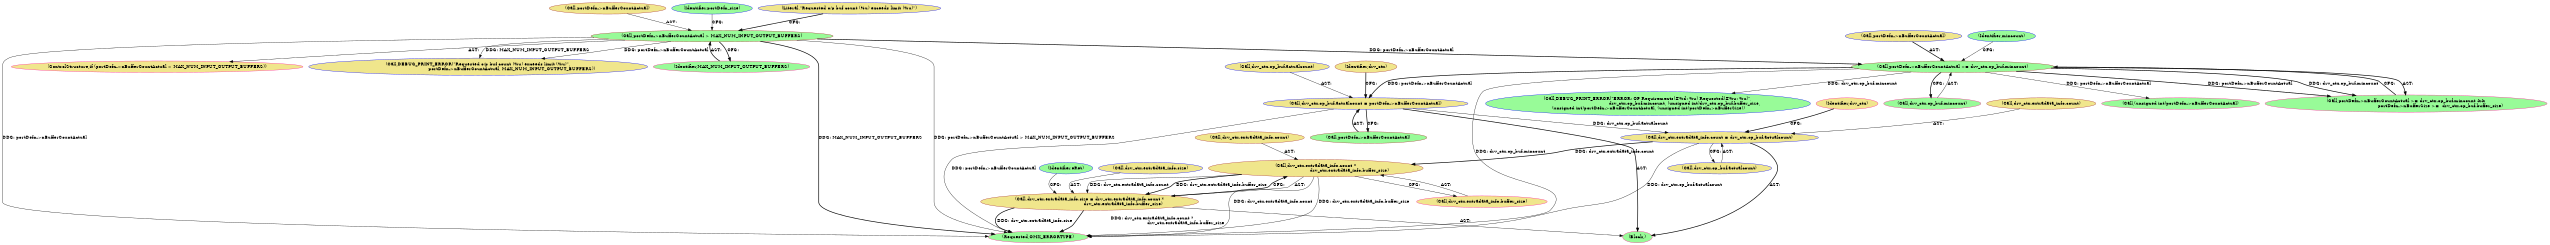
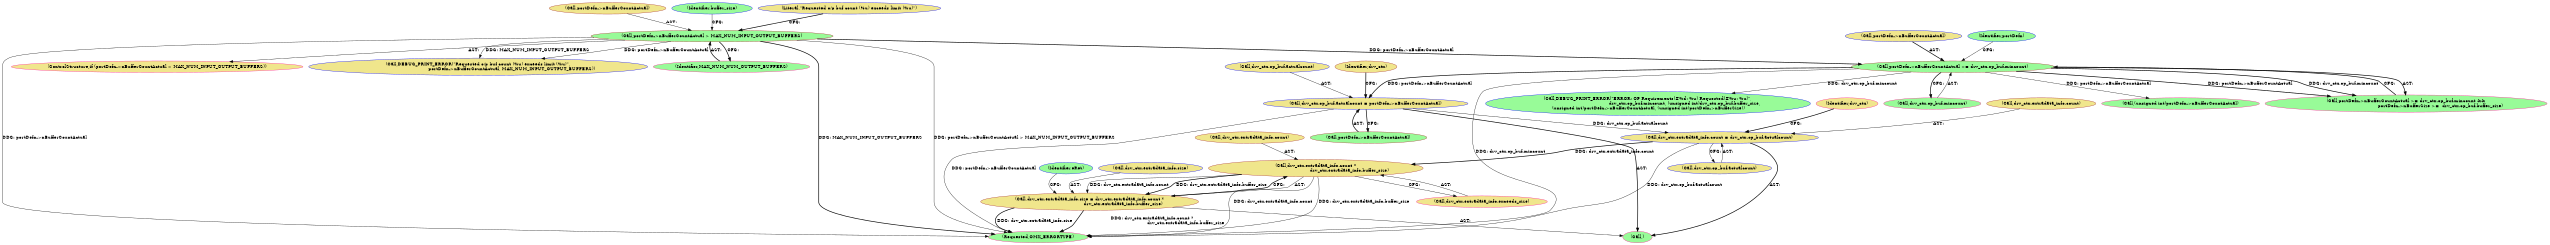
node "(Identifier,portDefn_size)": label "(Identifier,portDefn_size)" -> "(Identifier,buffer_size)"
node "(Identifier,mincount)": label "(Identifier,mincount)" -> "(Identifier,portDefn)"
node "(Identifier,MAX_NUM_INPUT_OUTPUT_BUFFERS)": label "(Identifier,MAX_NUM_INPUT_OUTPUT_BUFFERS)" -> "(Identifier,MAX_NUM_NUM_OUTPUT_BUFFERS)"
node "(Call,drv_ctx.extradata_info.buffer_size)": label "(Call,drv_ctx.extradata_info.buffer_size)" -> "(Call,drv_ctx.extradata_info.exceeds_size)"
node "(Block,)": label "(Block,)" -> "(Call,)"
